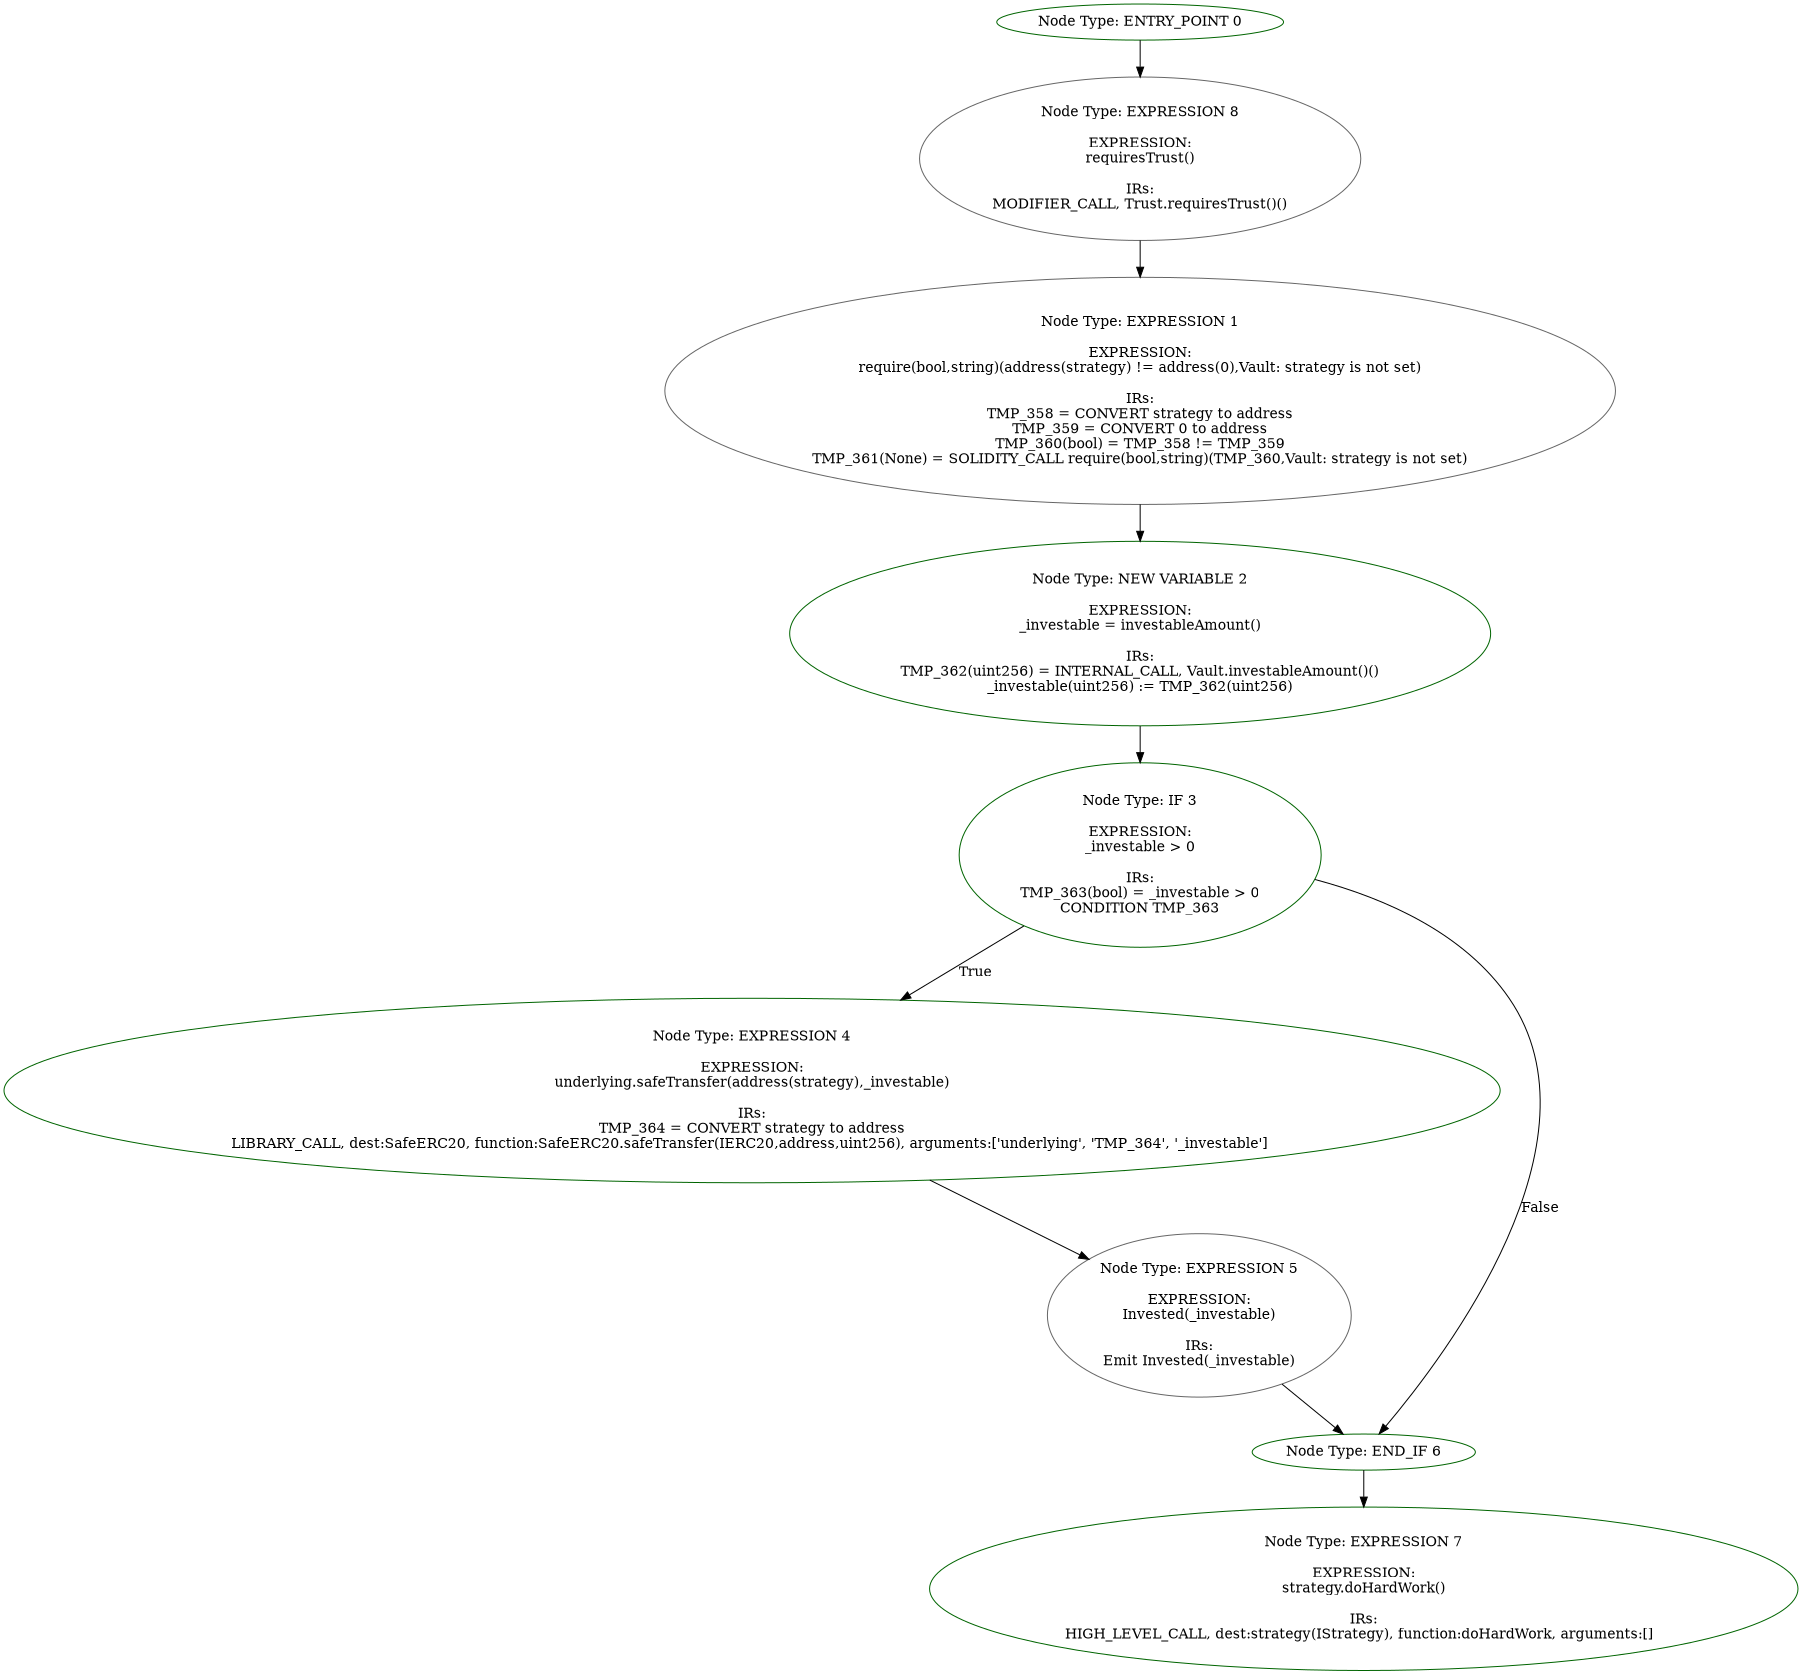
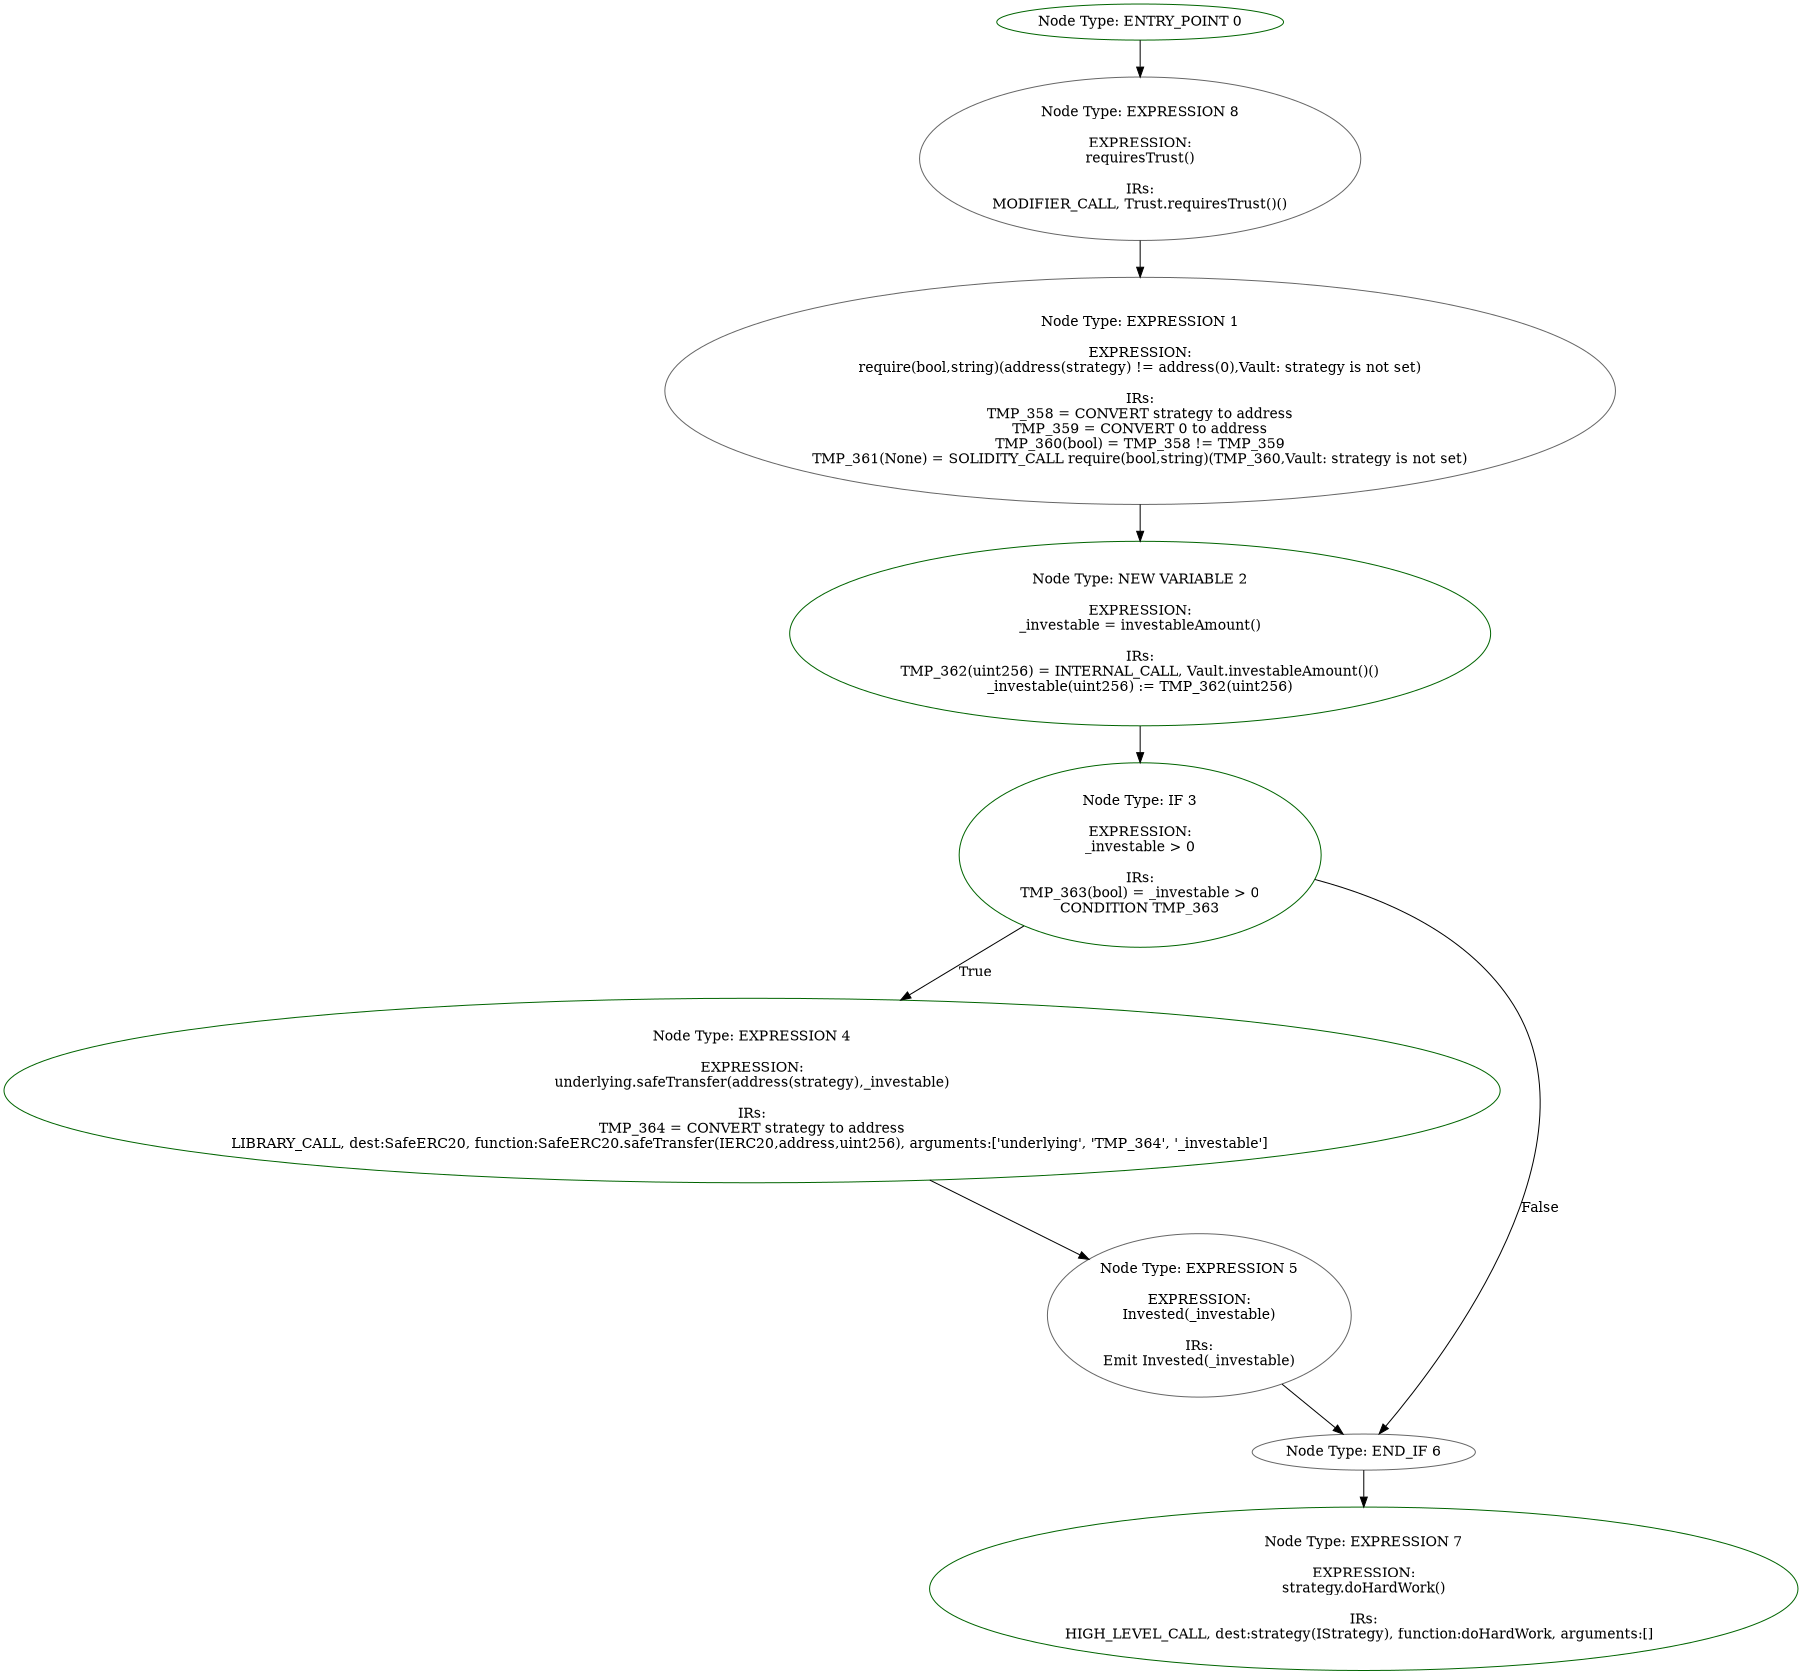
node "Node Type: END_IF 6": color darkgreen -> gray40
